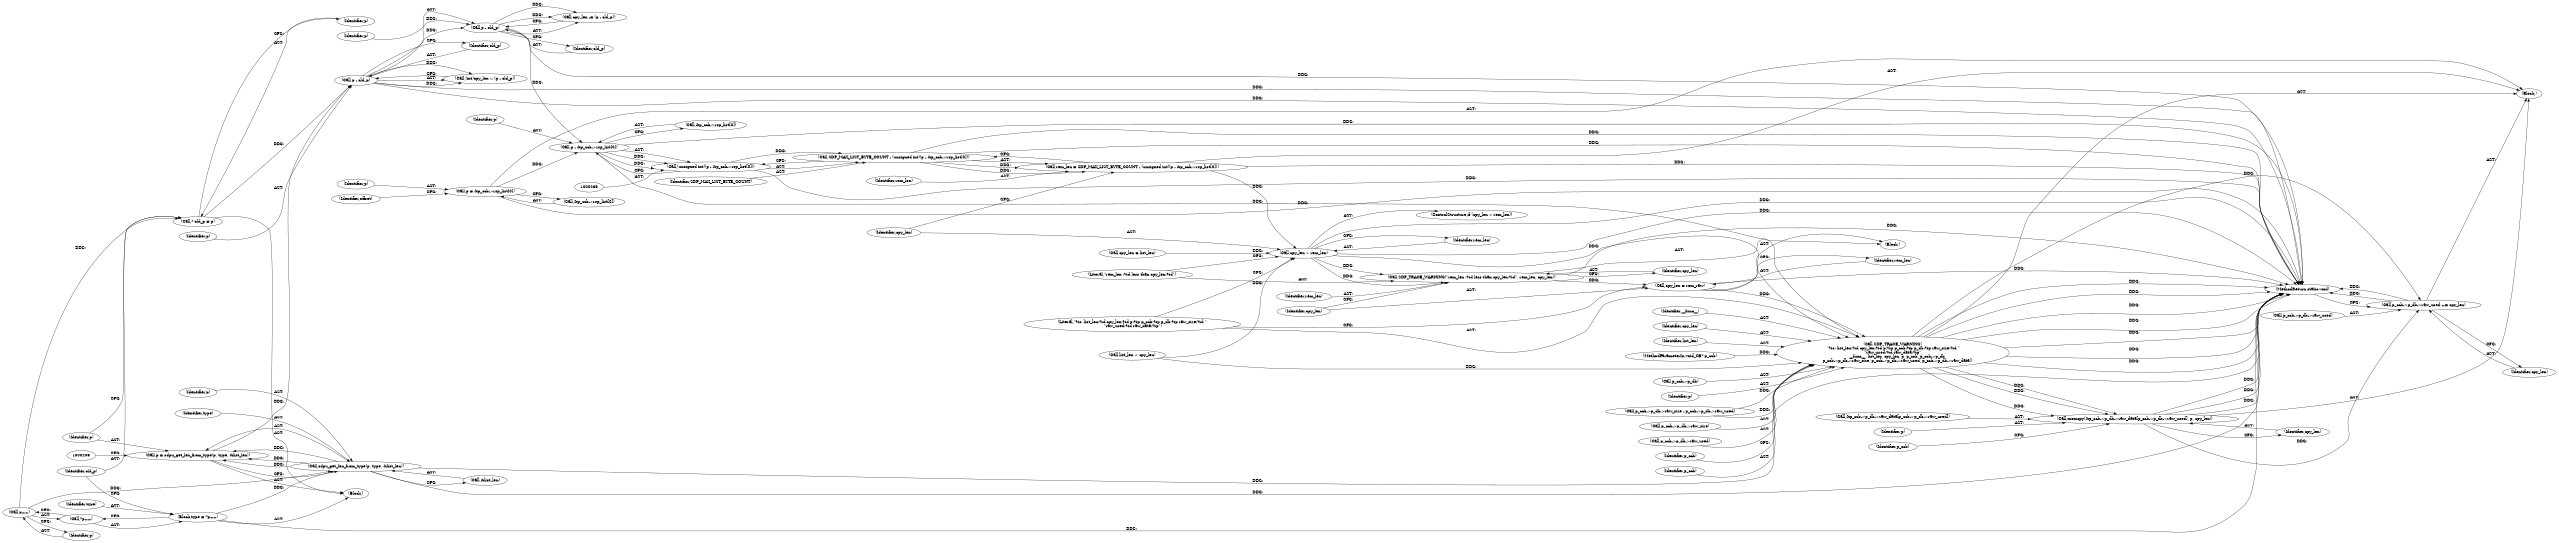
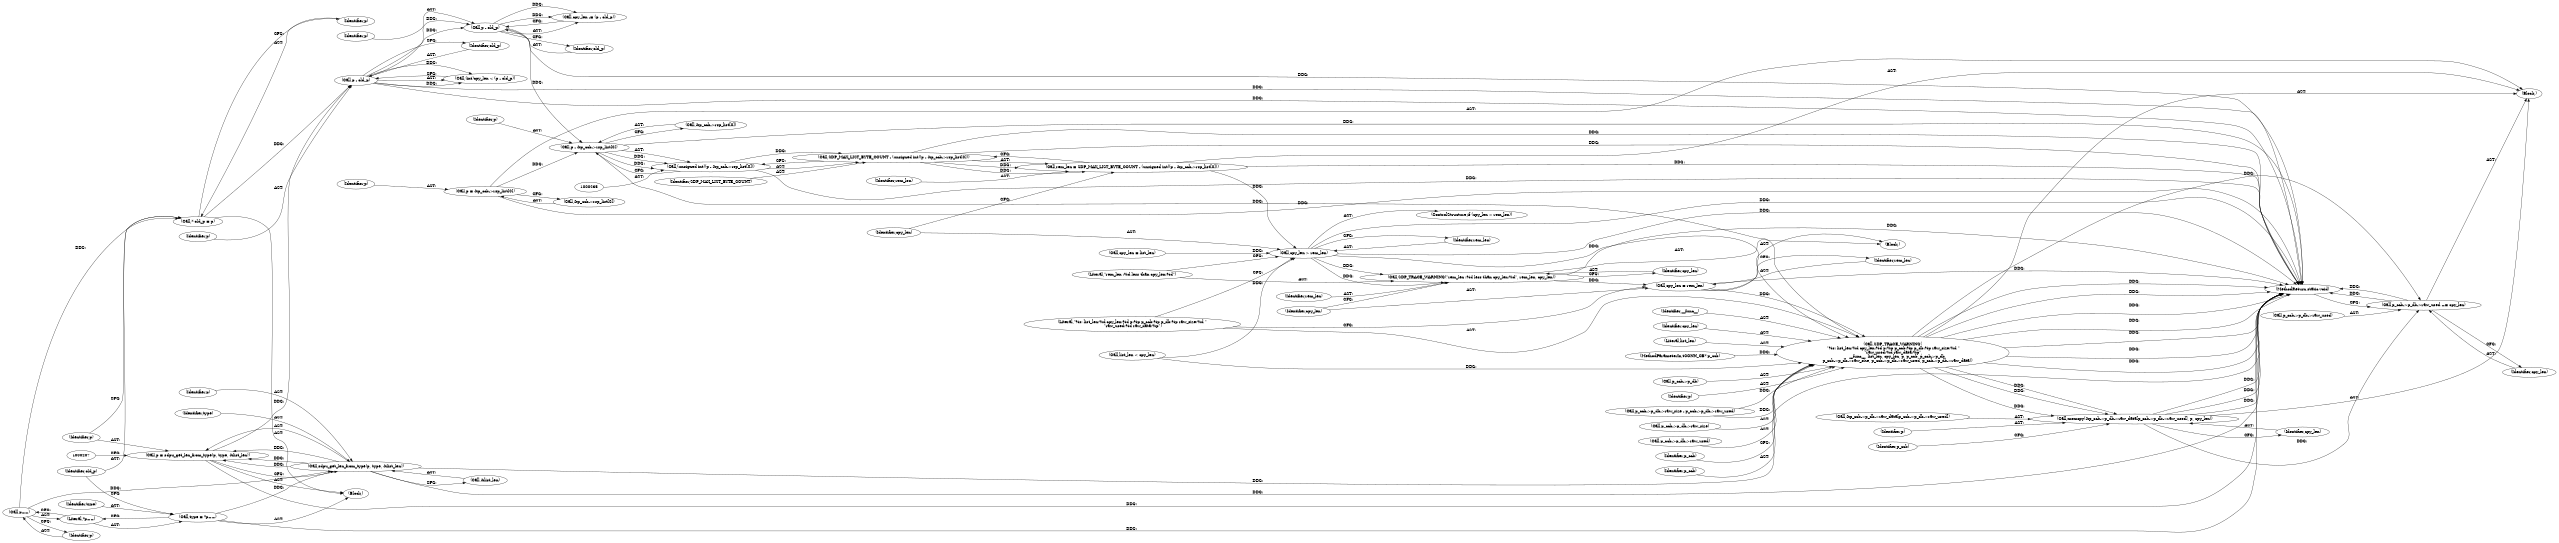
node "(Identifier,offset)": removed
node "(Call,cpy_len = rem_raw)": label "(Call,cpy_len = rem_raw)" -> "(Call,cpy_len = rem_len)"
node "(Identifier,list_len)": label "(Identifier,list_len)" -> "(Literal,list_len)"
node "(MethodParameterIn,void_CB* p_ccb)": label "(MethodParameterIn,void_CB* p_ccb)" -> "(MethodParameterIn,tCONN_CB* p_ccb)"
node "1000206": label "1000206" -> "1000207"
edge "(Call,p = sdpu_get_len_from_type(p, type, &list_len))" -> "(MethodReturn,static void)": added, label "DDG:"
node "(Block,type = *p++)": label "(Block,type = *p++)" -> "(Call,type = *p++)"
node "(Call,*p++)": label "(Call,*p++)" -> "(Literal,*p++)"
